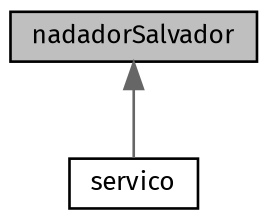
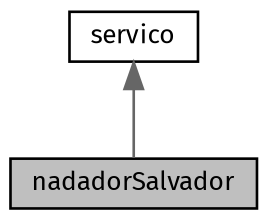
edge "servico" -> "nadadorSalvador": reversed
